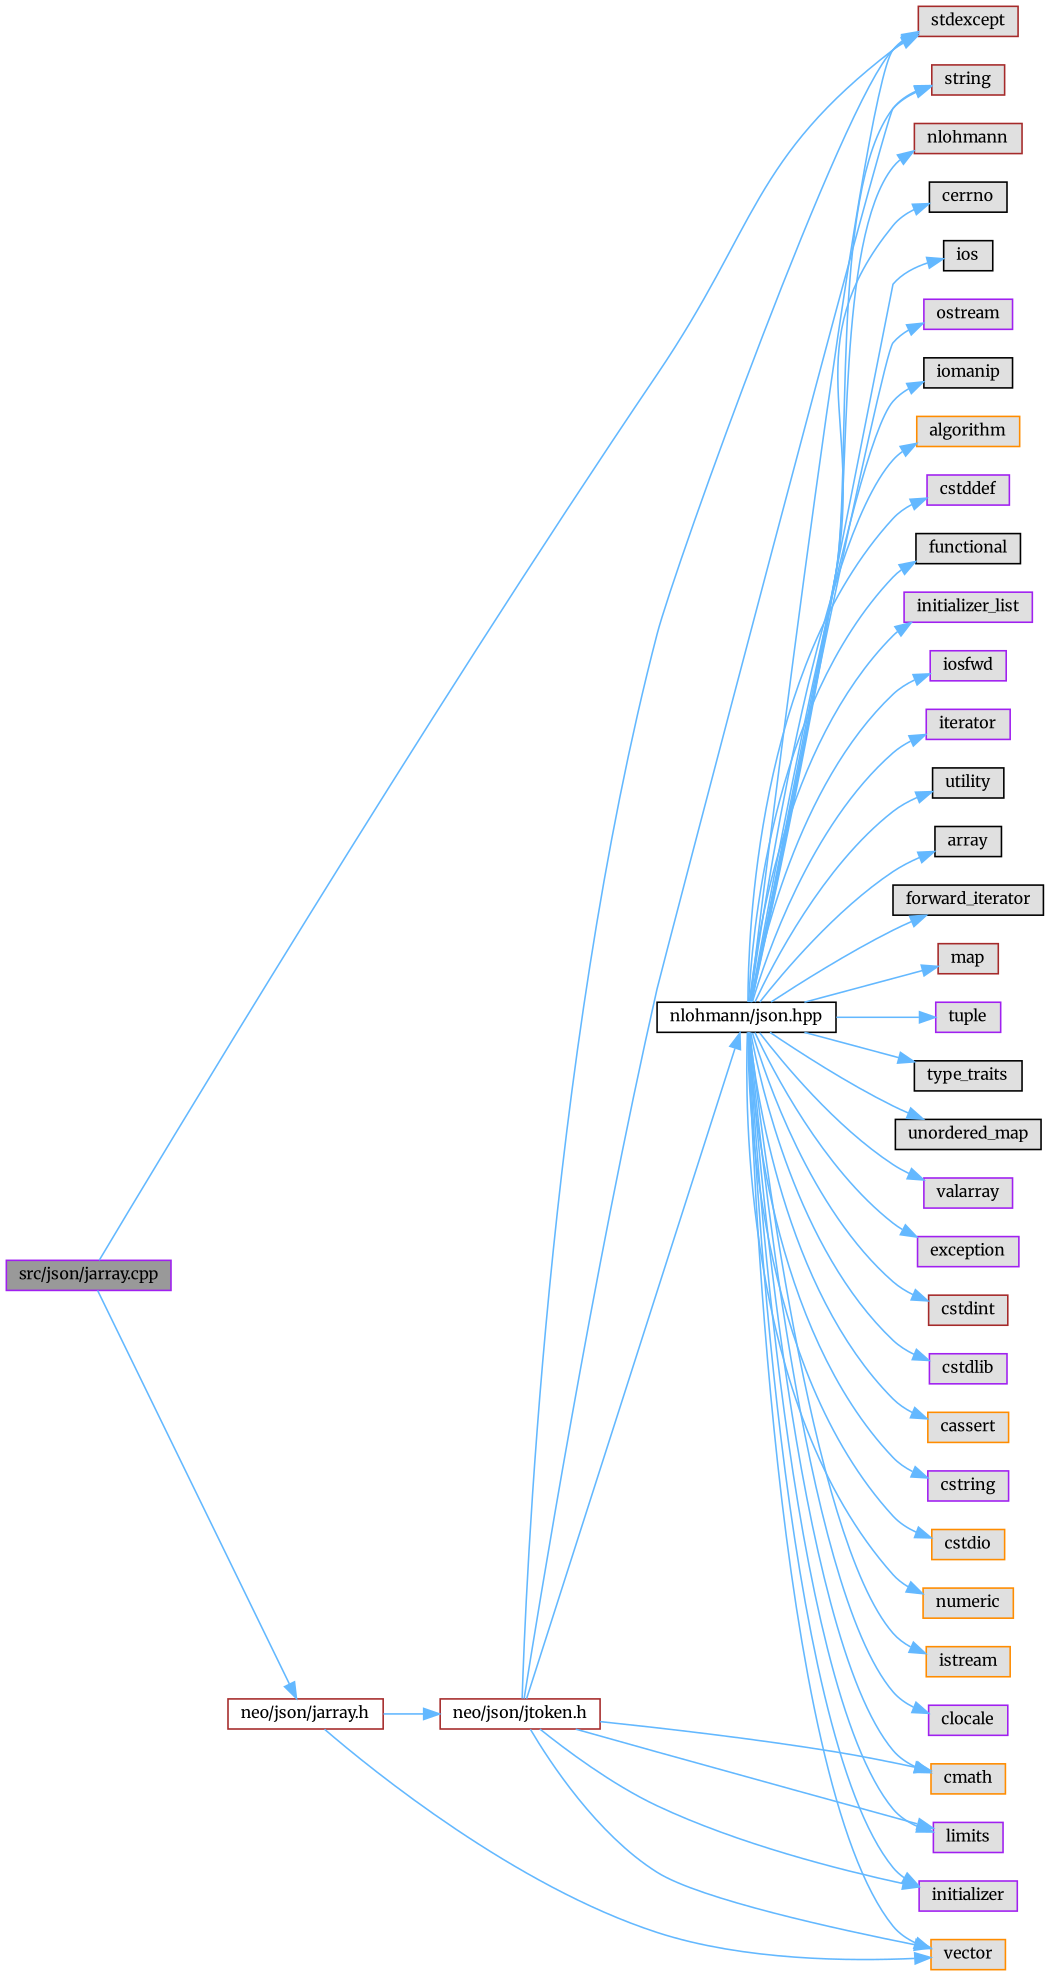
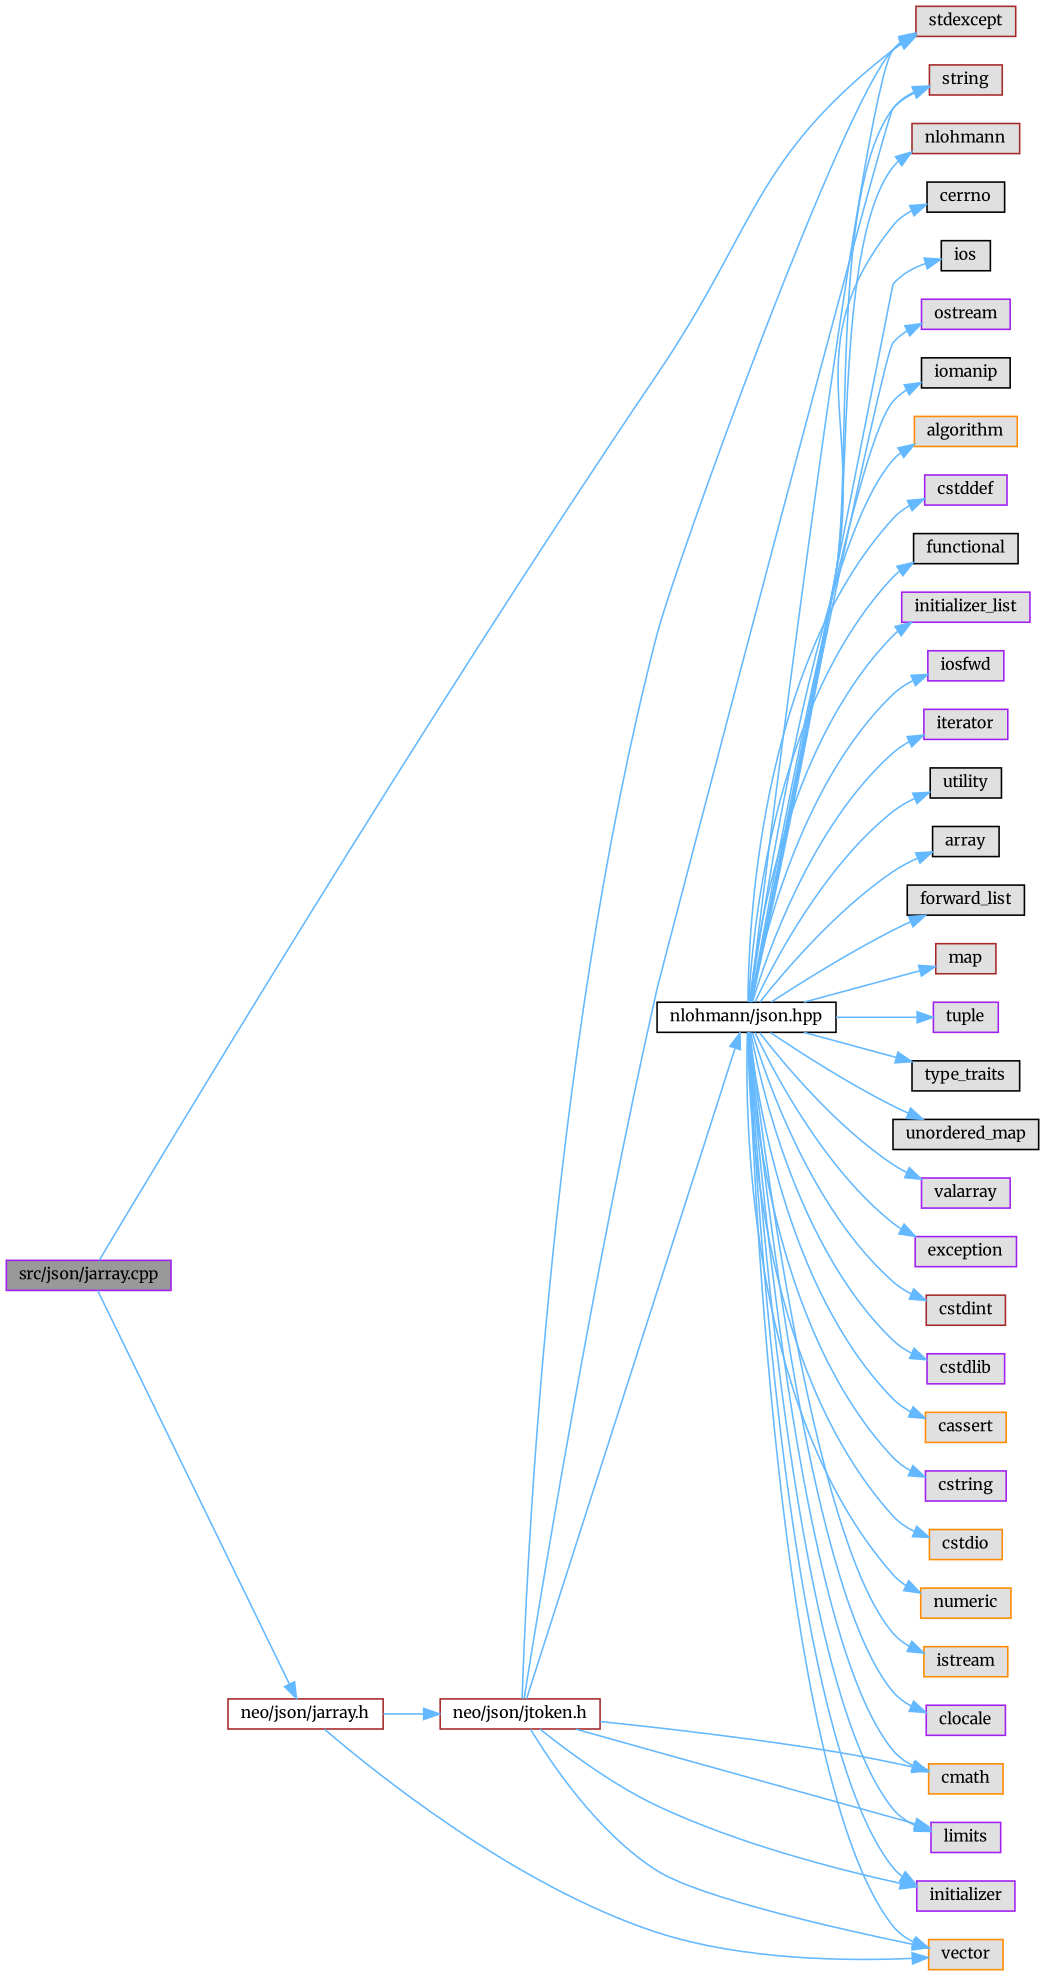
node "forward_iterator": label "forward_iterator" -> "forward_list"
